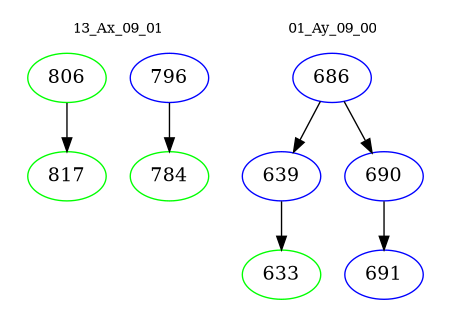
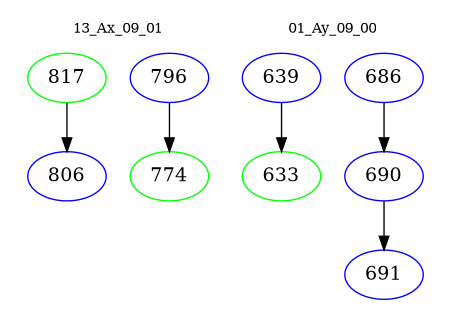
node "806": color green -> blue
edge "806" -> "817": reversed
edge "686" -> "639": removed
node "784": label "784" -> "774"
